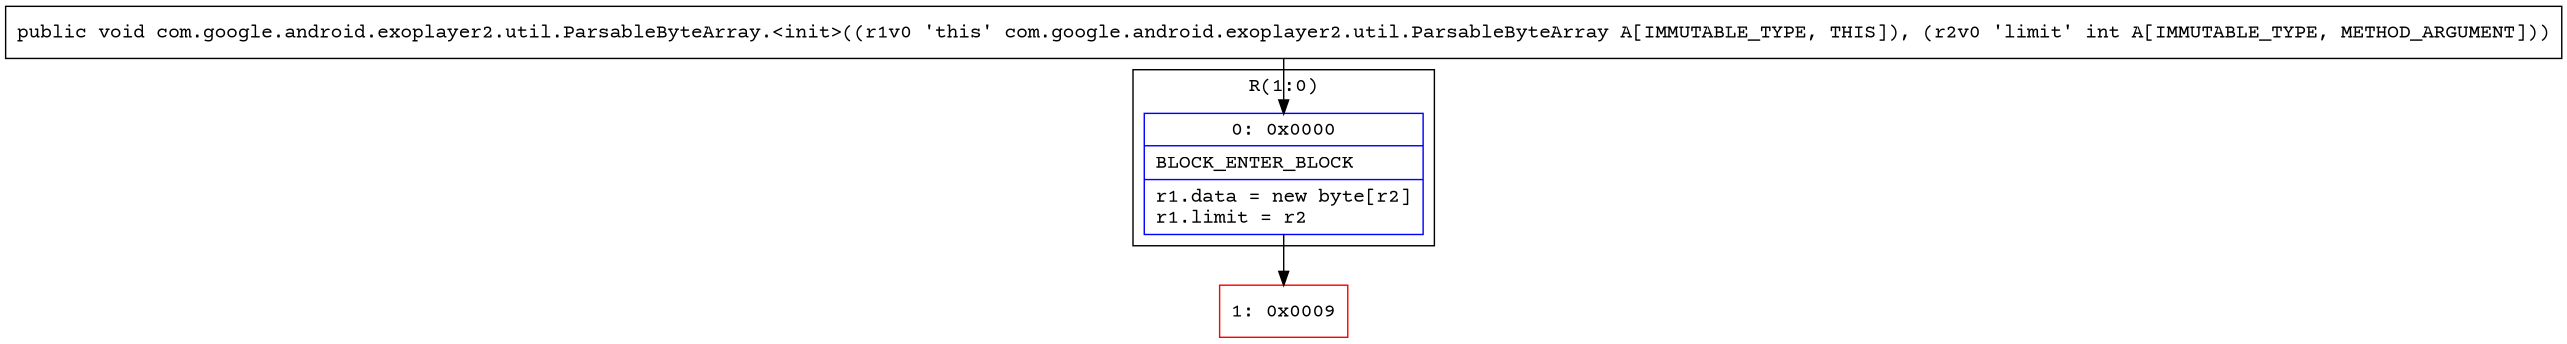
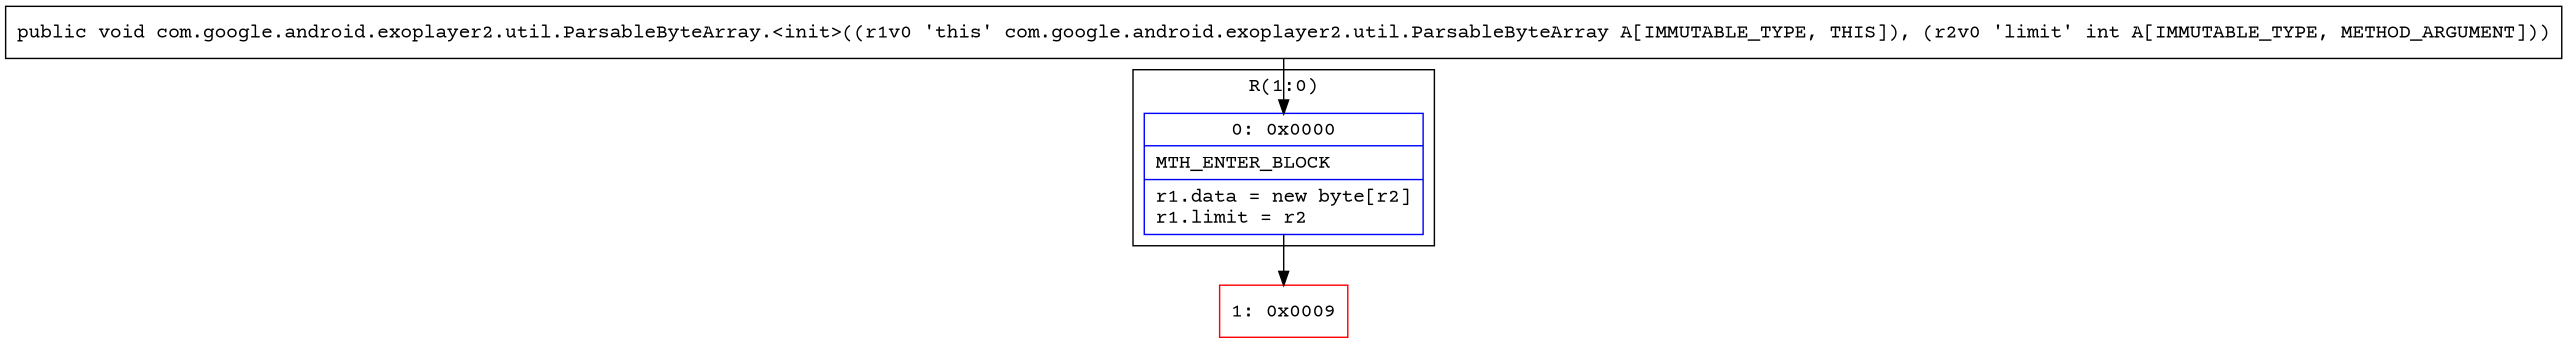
node "0: 0x0000": text "BLOCK_ENTER_BLOCK" -> "MTH_ENTER_BLOCK"
